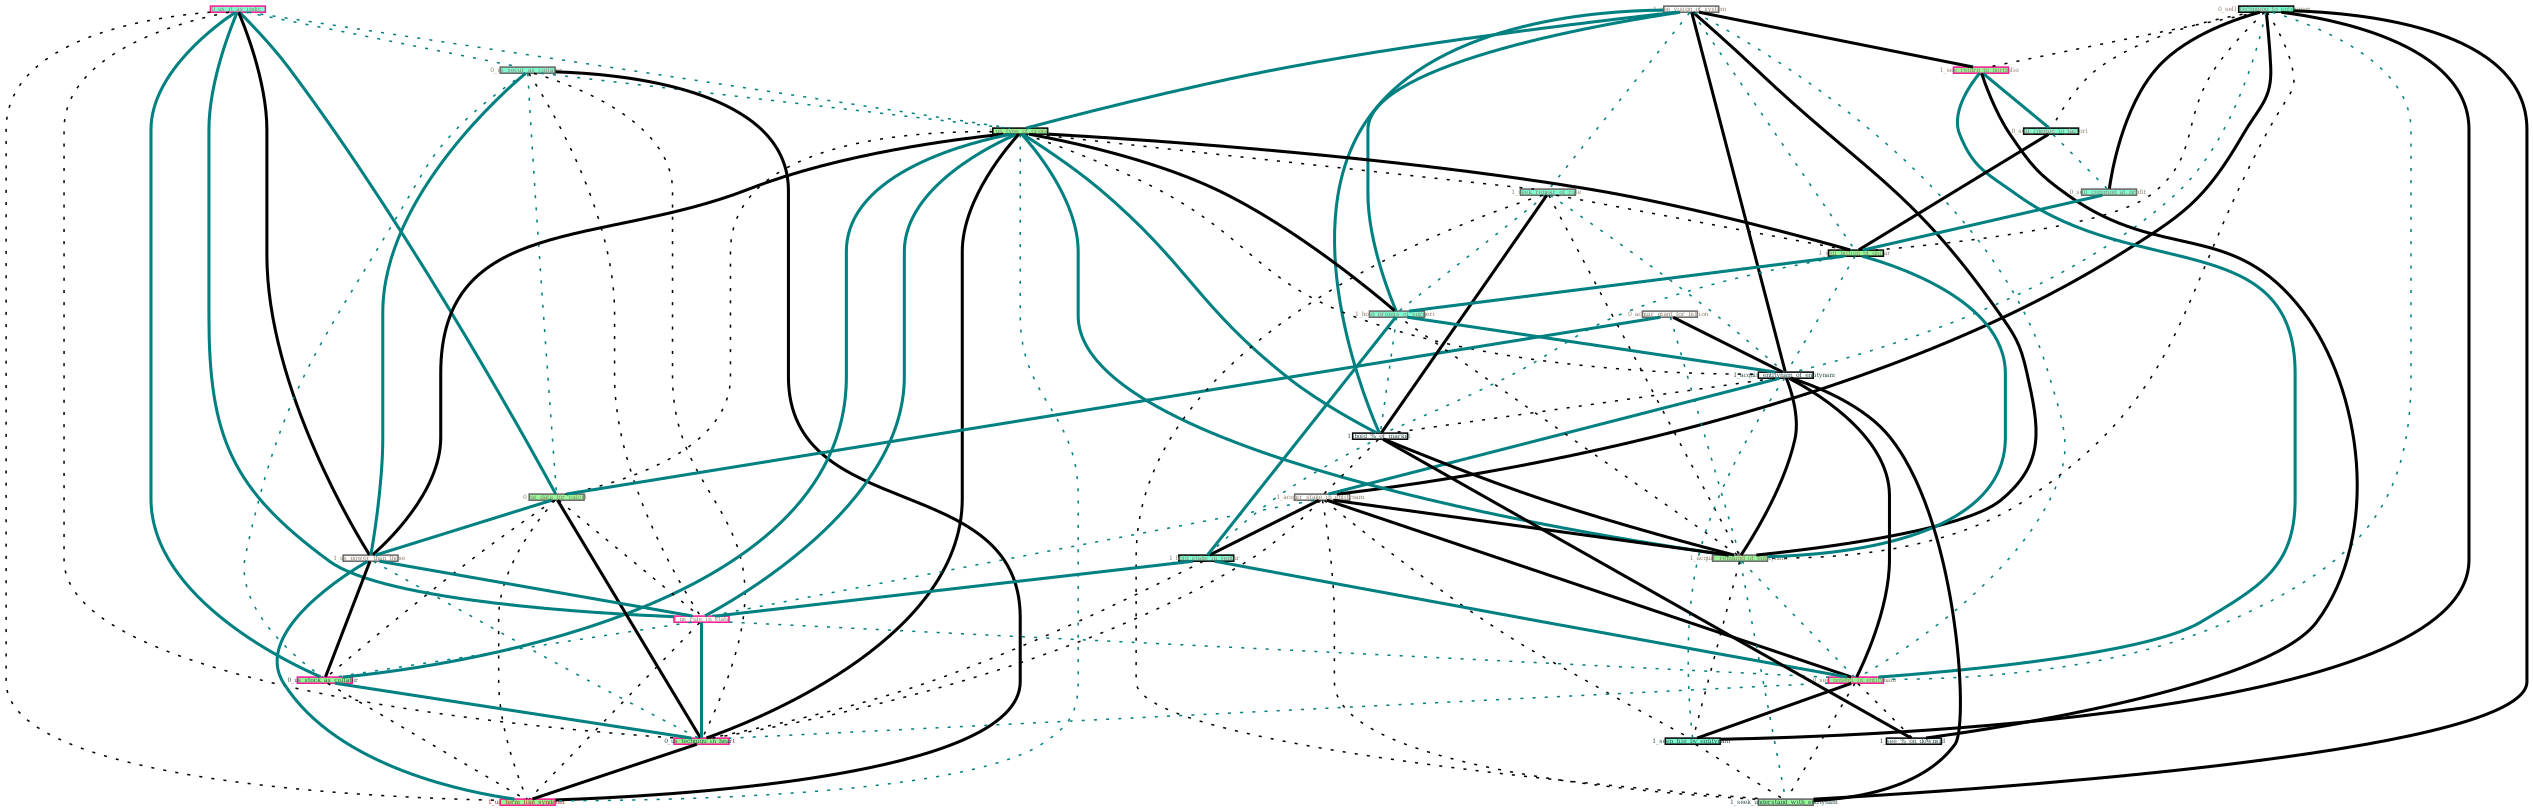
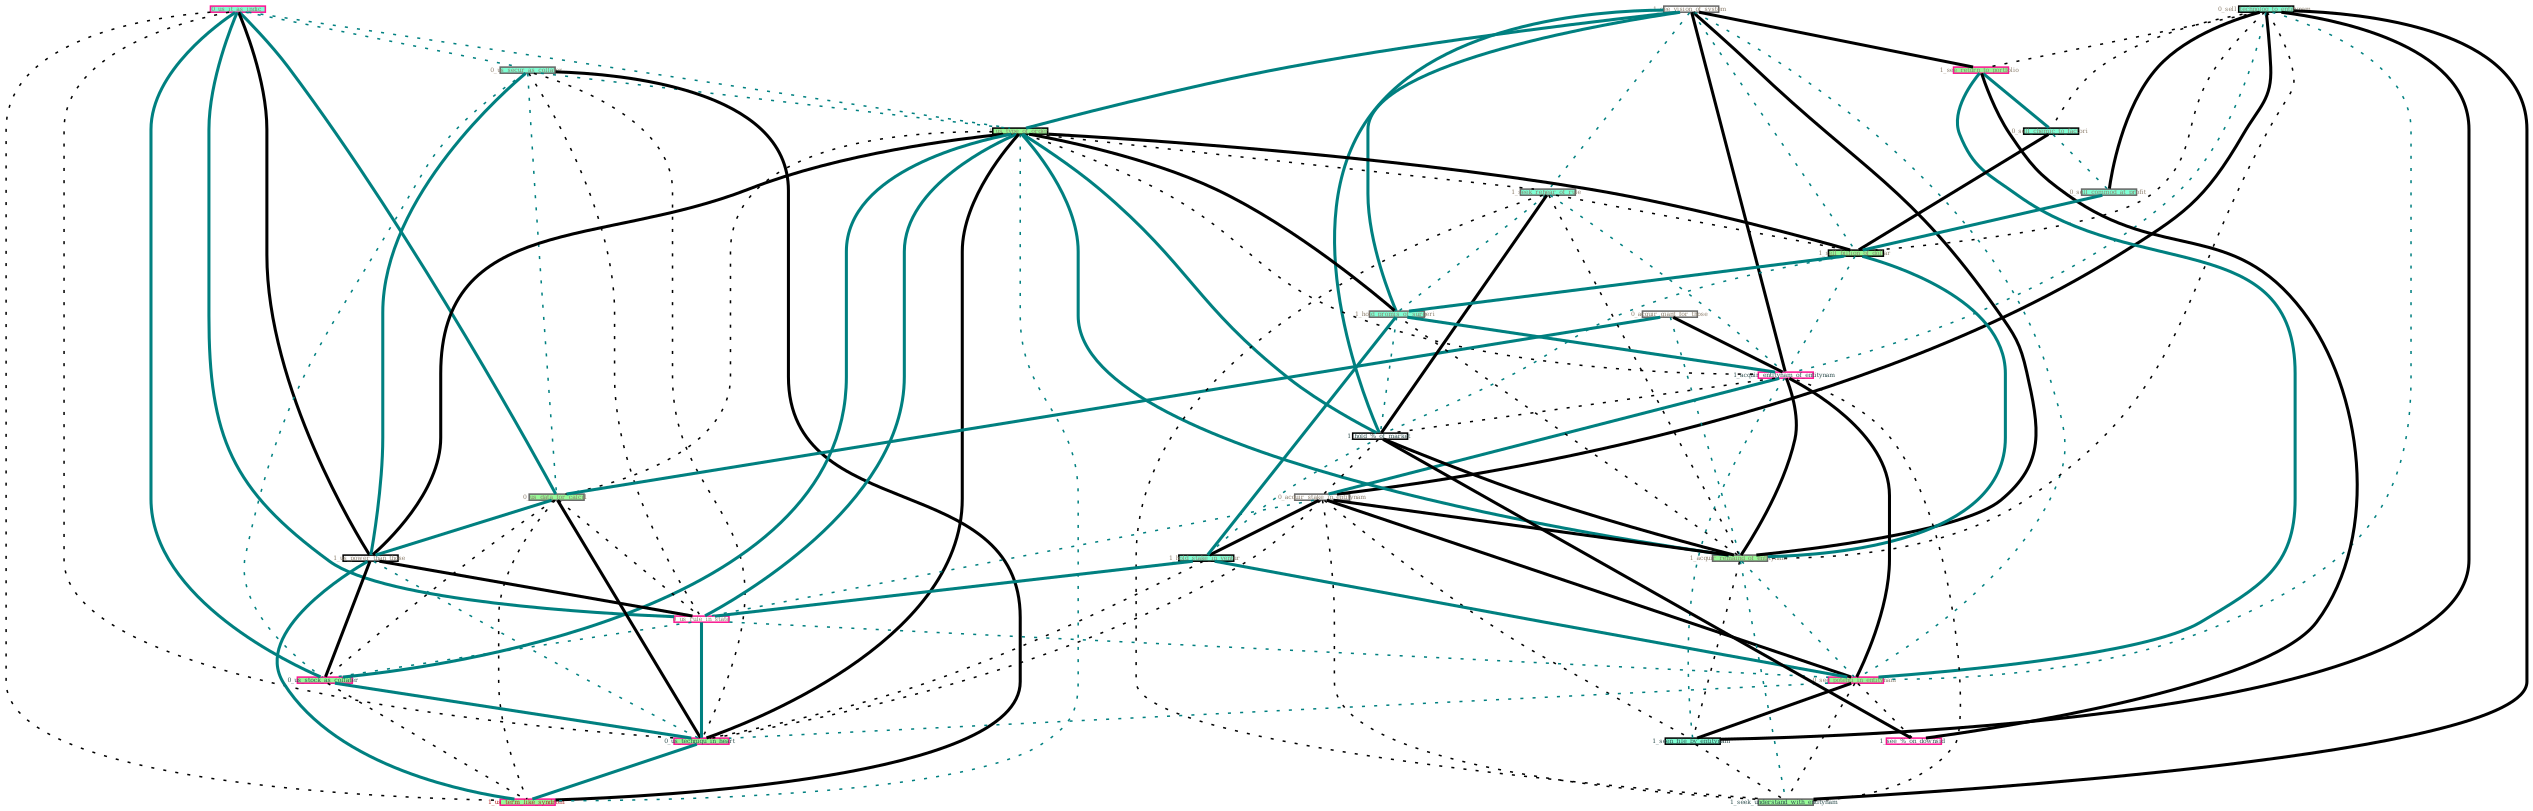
node "0_acquir_giant_for_billion": label "0_acquir_giant_for_billion" -> "0_acquir_giant_for_those"
node "1_acquir_entitynam_of_entitynam": color black -> deeppink
node "1_acquir_stake_in_entitynam": label "1_acquir_stake_in_entitynam" -> "0_acquir_stake_in_entitynam"
node "1_us_power_than_those": color gray40 -> black
edge "1_us_power_than_those" -- "0_us_rule_in_state": color teal -> black
edge "1_acquir_entitynam_of_entitynam" -- "1_seek_understand_with_entitynam": style bold -> dotted
edge "0_us_rule_in_state" -- "1_us_term_like_syndrom": removed
node "1_see_%_on_downsid": color black -> deeppink
edge "0_us_techniqu_in_heart" -- "1_us_term_like_syndrom": color black -> teal
